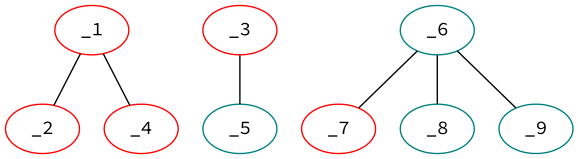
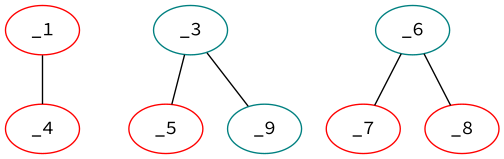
node "_3": color red -> teal
edge "_6" -- "_9": now "_3" -- "_9"
node "_2": removed
node "_5": color teal -> red
node "_8": color teal -> red
